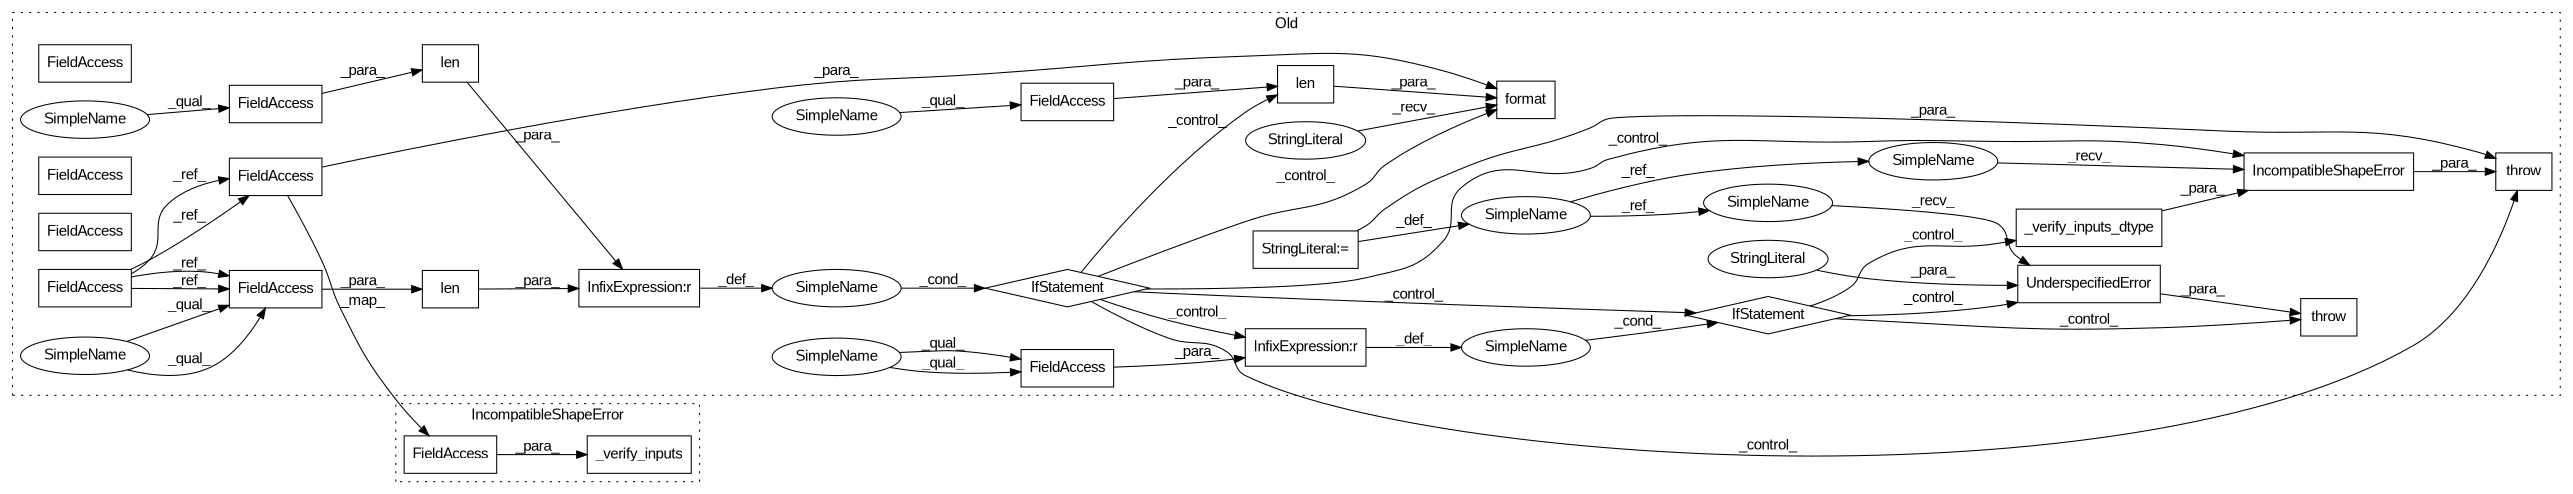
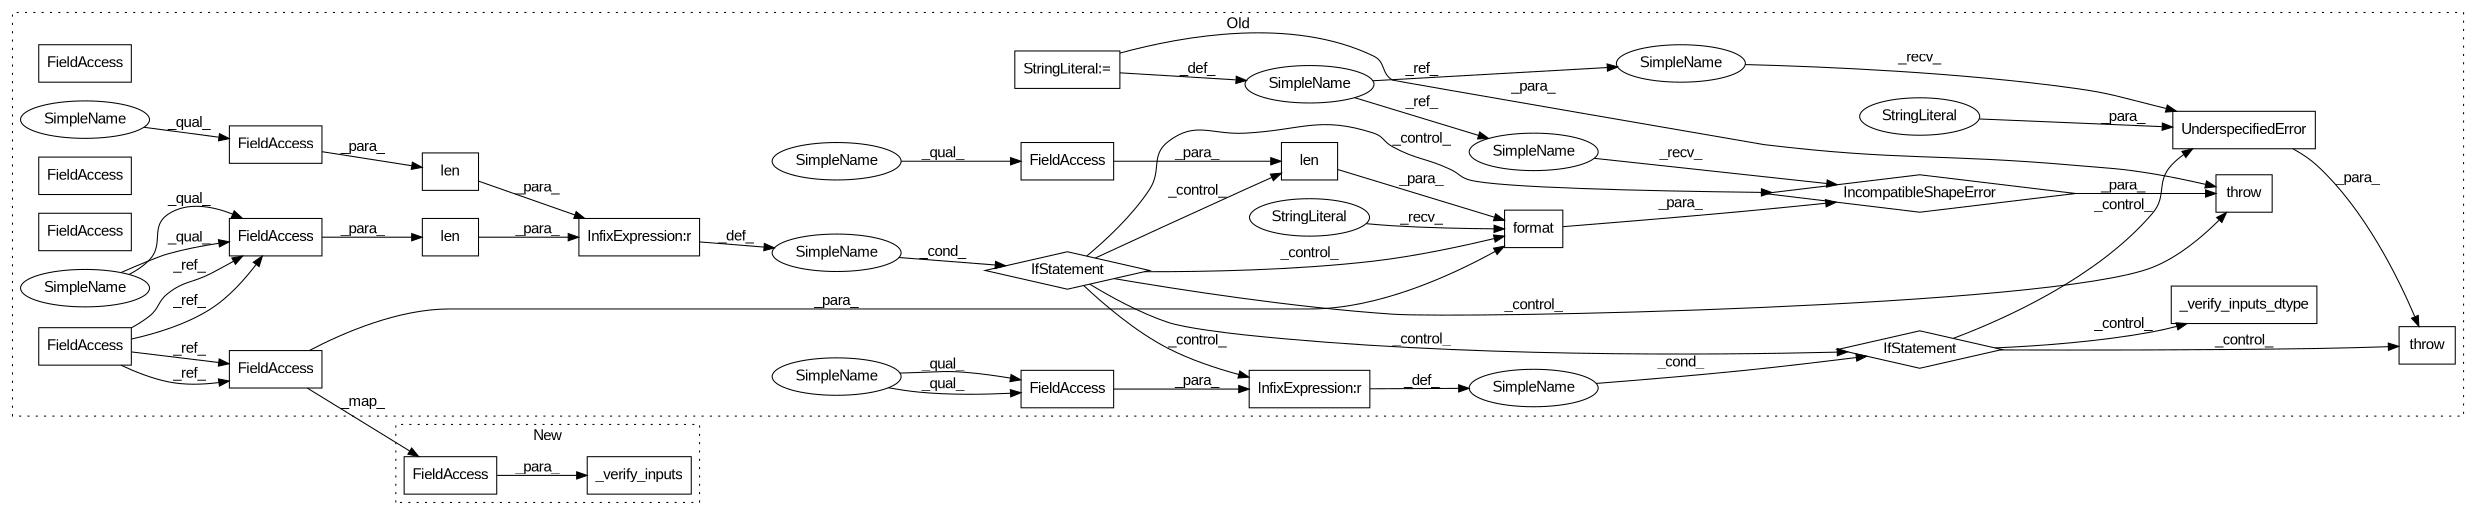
node "IncompatibleShapeError": shape box -> diamond
edge "_verify_inputs_dtype" -> "IncompatibleShapeError": now "format" -> "IncompatibleShapeError"
cluster "IncompatibleShapeError": label "IncompatibleShapeError" -> "New"
